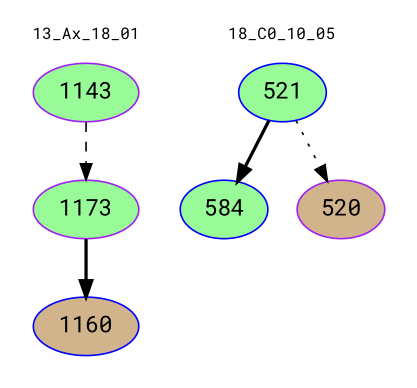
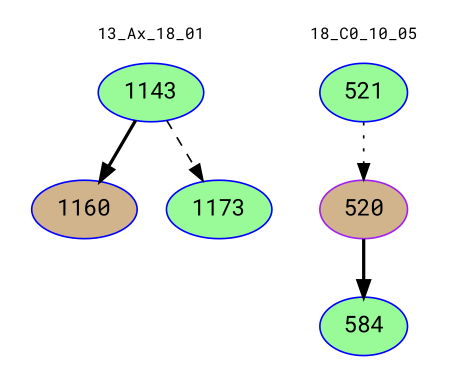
node "1143": color purple -> blue
edge "521" -> "584": now "520" -> "584"
node "1173": color purple -> blue
edge "1173" -> "1160": now "1143" -> "1160"
